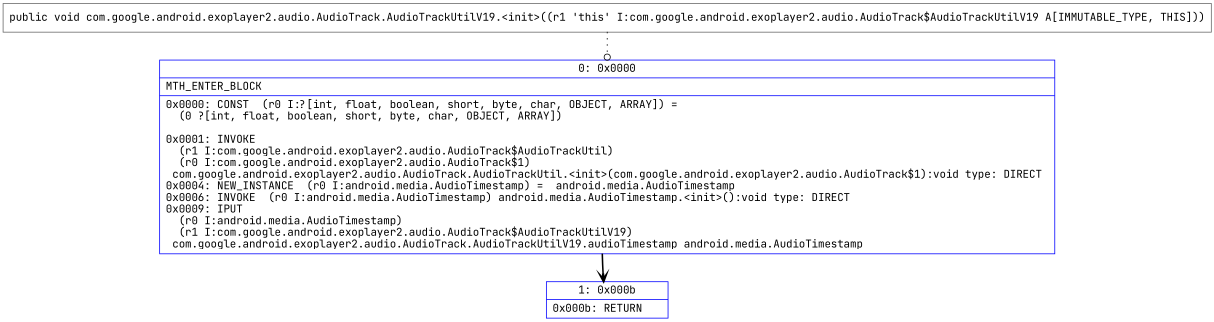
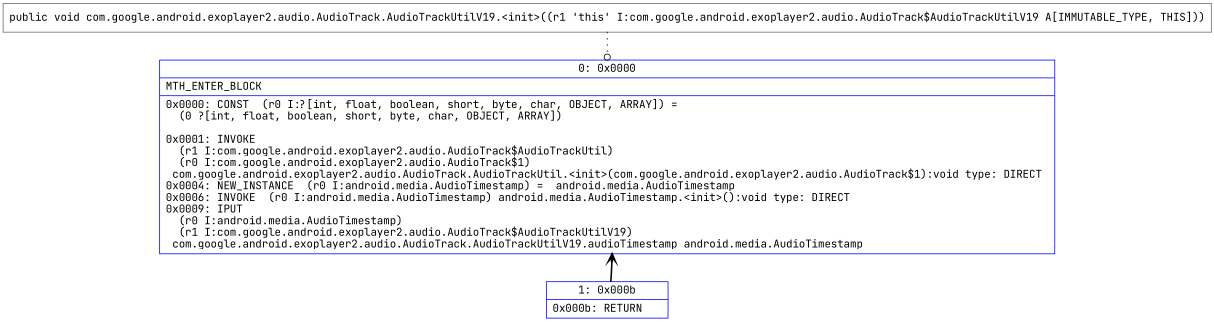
edge "0: 0x0000" -> "1: 0x000b": reversed
